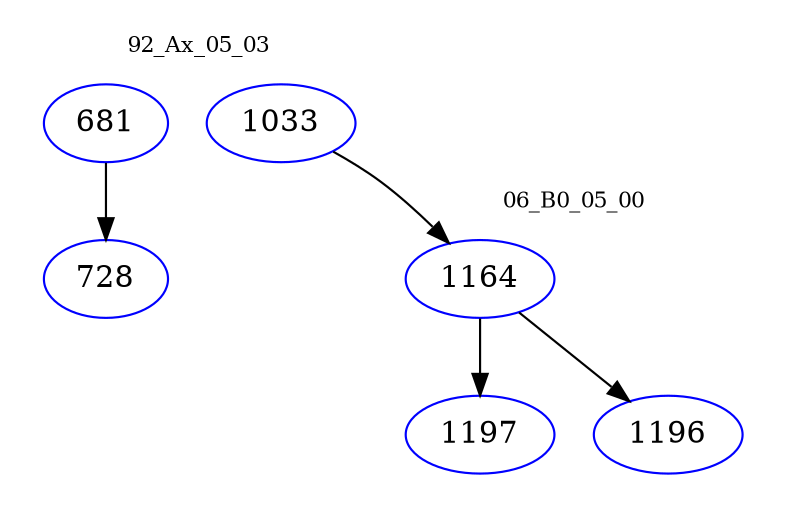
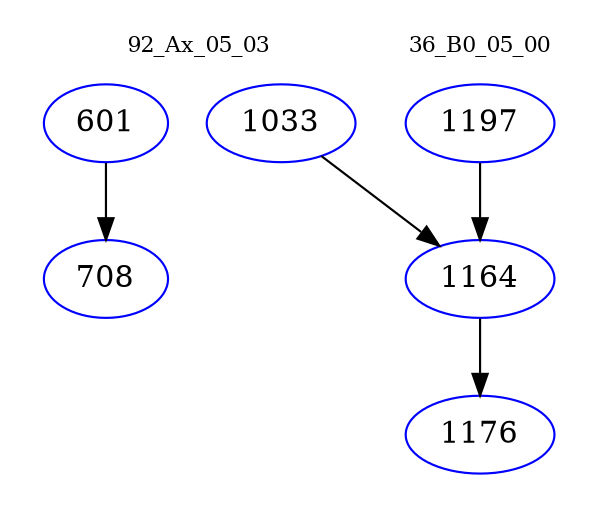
node "681": label "681" -> "601"
cluster "06_B0_05_00": label "06_B0_05_00" -> "36_B0_05_00"
node "728": label "728" -> "708"
edge "1164" -> "1197": reversed
node "1196": label "1196" -> "1176"
